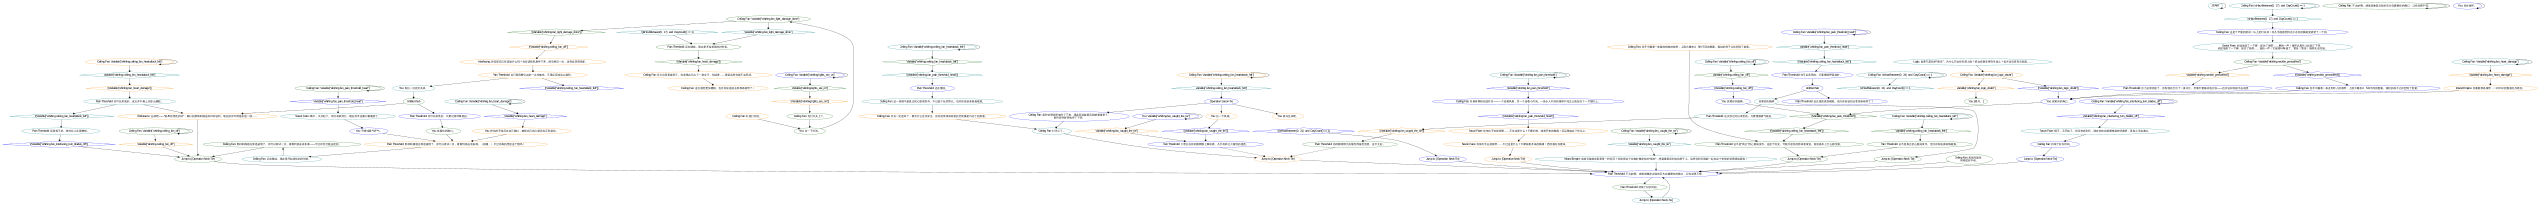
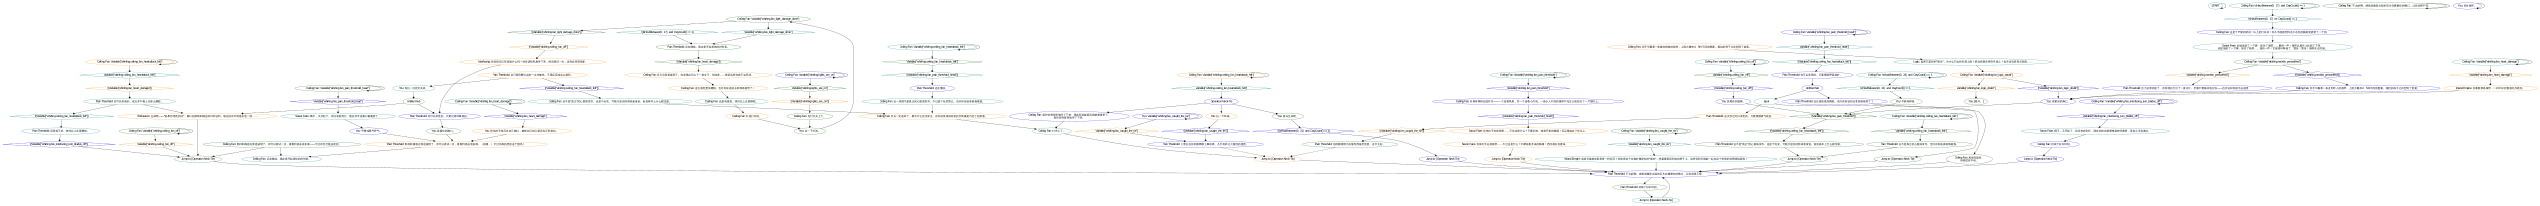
node "IsHourBetween(0,  17)  and  DayCount() == 1": label "IsHourBetween(0,  17)  and  DayCount() == 1" -> "IsHourBetween(0,  17)  tie  DayCount() == 1"
edge "Interfacing: 你知道自己应该做什么吗？你应该把风扇停下来，然后再试一次，这样会容易很多。" -> "Pain Threshold: 这只是宿醉引起的一点光敏性。不用反应地这么激烈。": now "Interfacing: 你知道自己应该做什么吗？你应该把风扇停下来，然后再试一次，这样会容易很多。" -> "Pain Threshold: 你可以承受的。只要记得呼吸就好。"
node "Ceiling Fan: 这不是*真正*的心脏病发作。这是个玩笑。可能只是你的肺或者食道。食道基本上什么都没做。": added
node "Ceiling Fan: 还是有感觉。绝对比上次更糟糕。": added
node "Operation Savoir-Tie": label "Operation Savoir-Tie" -> "Operation Neck-Tie"
node "抓紧你的胳膊": label "抓紧你的胳膊" -> "input"
node "You: 平静地呼吸。": added
edge "Pain Threshold: 这次感觉更加糟糕。也许你应该别去拿那条领带了？" -> "Ceiling Fan: 风扇在旋转。 风扇纹丝不动。": added
node "You: 放马过来吧。": color darkorange -> darkgreen
node "Pain Threshold: 这次你也可以承受的。只要慢慢吸气就好。": color teal -> darkorange
edge "Ceiling Fan: 你手中攥着一条极其鲜艳的领带，上面大概有4、5种不同的图案。领结的样子让你想到了套索。" -> "Pain Threshold: 这不是*真正*的心脏病发作。这是个玩笑。可能只是你的肺或者食道。食道基本上什么都没做。": now "Ceiling Fan: 你手中攥着一条极其鲜艳的领带，上面大概有4、5种不同的图案。领结的样子让你想到了套索。" -> "Logic: 如果它是你的*朋友*，为什么它会挂在那上面？谁会把朋友绑在吊扇上？也许这玩意有点危险……"
edge "You: 放马过来吧。" -> "!(IsHourBetween(0,  21)  and  DayCount() == 1)": added
edge "Savoir Faire: 哦不，又开始了。你没有抓到它，现在你半边胸口都麻痹了。" -> "You: 平静地吸气呼气。": arrowhead dot -> normal
edge "Savoir Faire: 你伸出手去抓领带……不过这是什么？不断扩散、辐射开来的胸痛！厄运降临在了你头上。" -> "Savoir Faire: 你伸出手去抓领带……不过这是什么？不断辐射开来的胸痛！恐惧感向你袭来。": removed
edge "Ceiling Fan: 还在继续。现在是开始担忧的好时机。" -> "Ceiling Fan: 那种刺痛感总算是减弱了。你可以再试一次，看看到底会有多痛——不过你也可能会死的。": reversed
